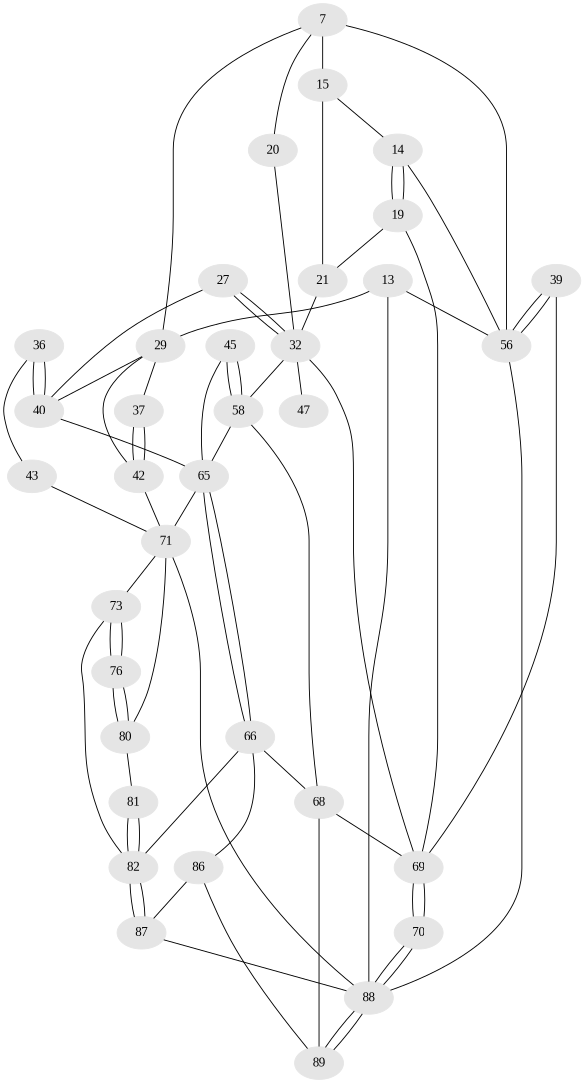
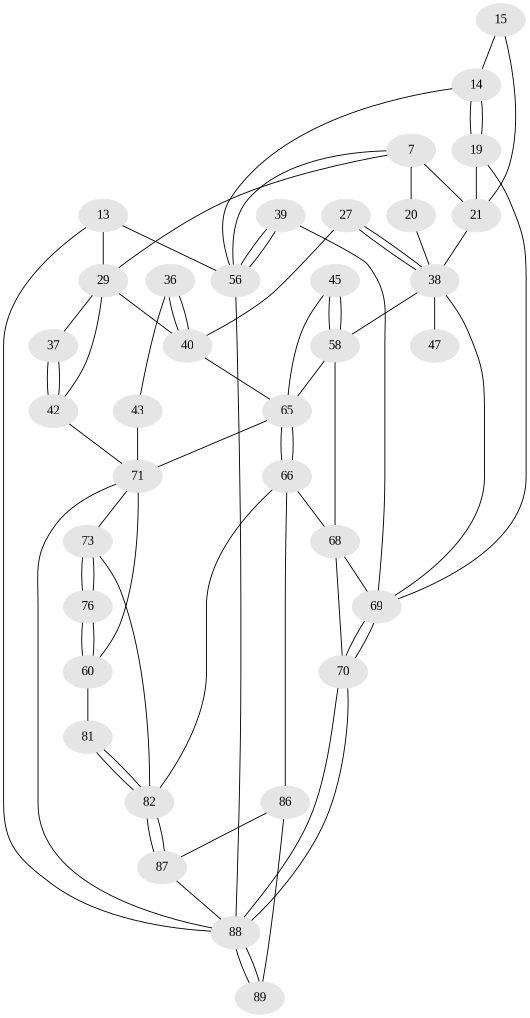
edge "7" -- "15": now "7" -- "21"
node "32": label "32" -> "38"
node "80": label "80" -> "60"
edge "68" -- "89": now "68" -- "70"
